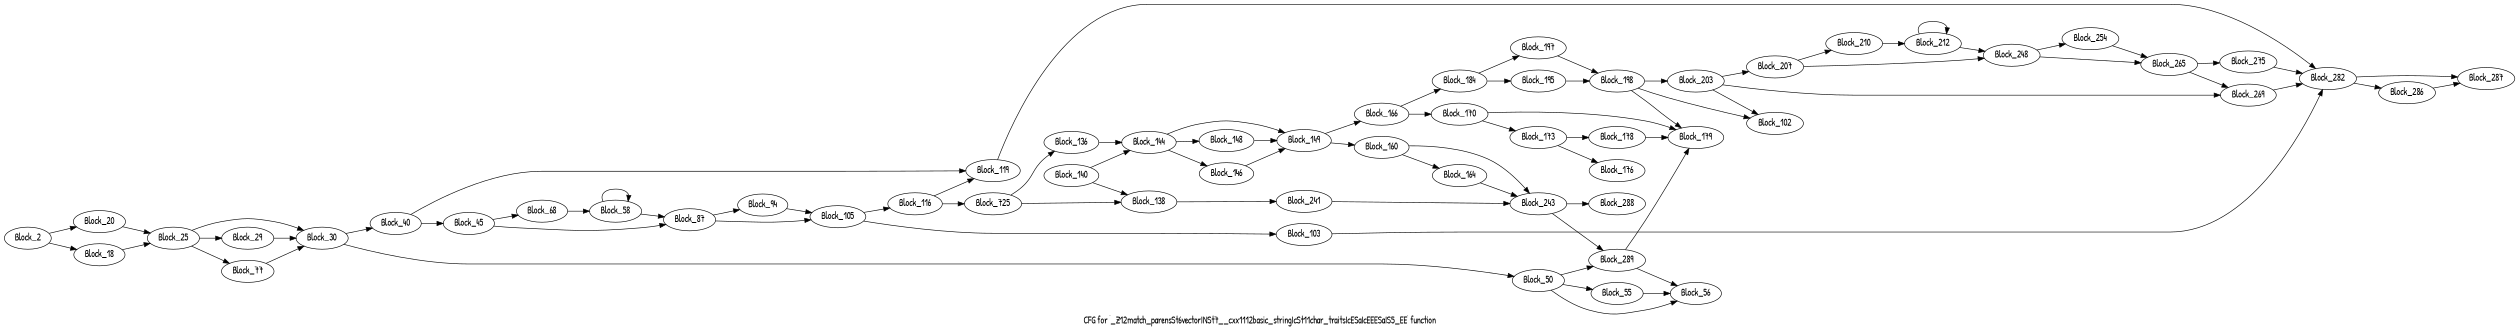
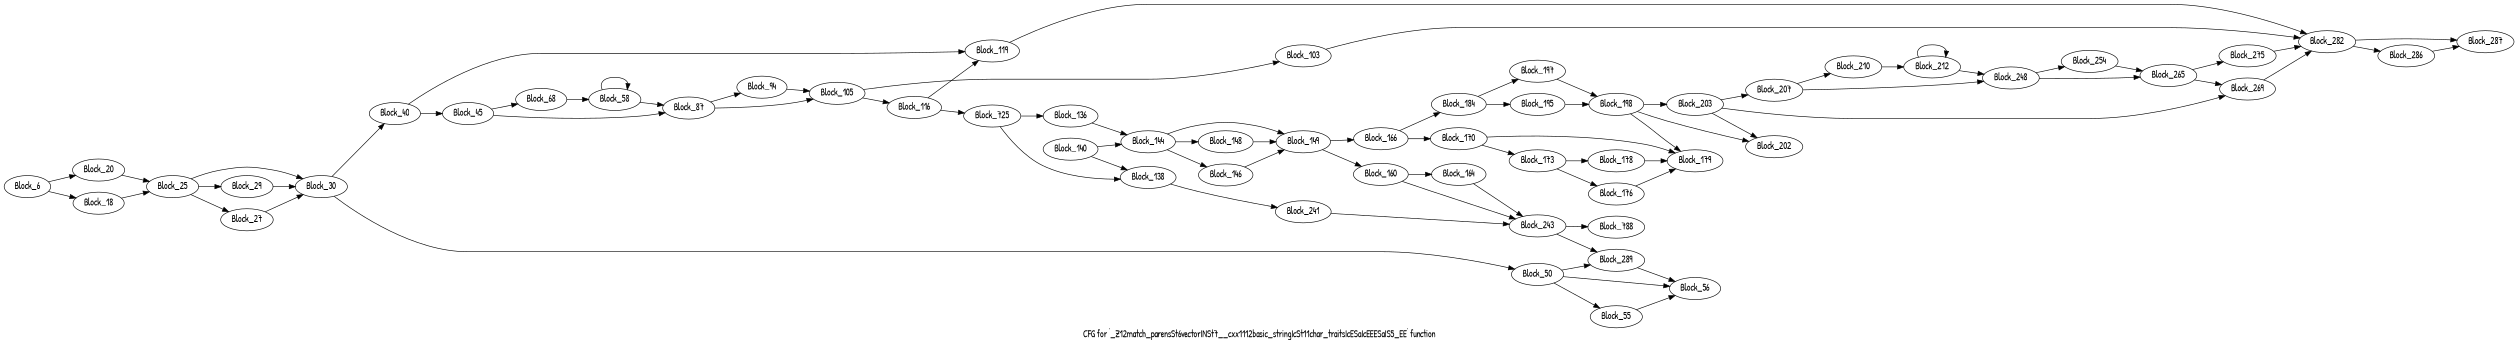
node "Block_102": label "Block_102" -> "Block_202"
edge "Block_289" -> "Block_179": now "Block_176" -> "Block_179"
node "Block_288": label "Block_288" -> "Block_788"
node "Block_2": label "Block_2" -> "Block_6"
node "Block_77": label "Block_77" -> "Block_27"
